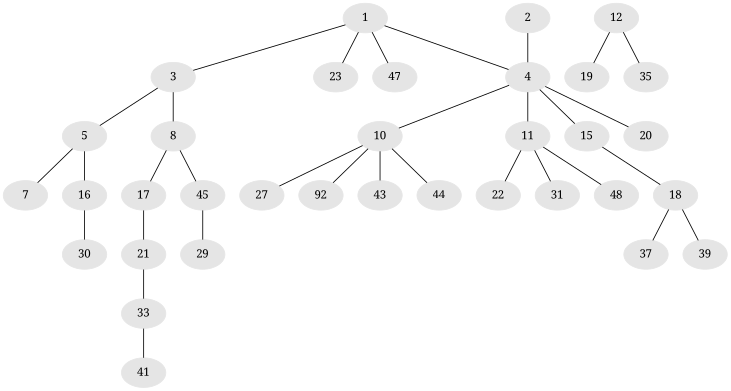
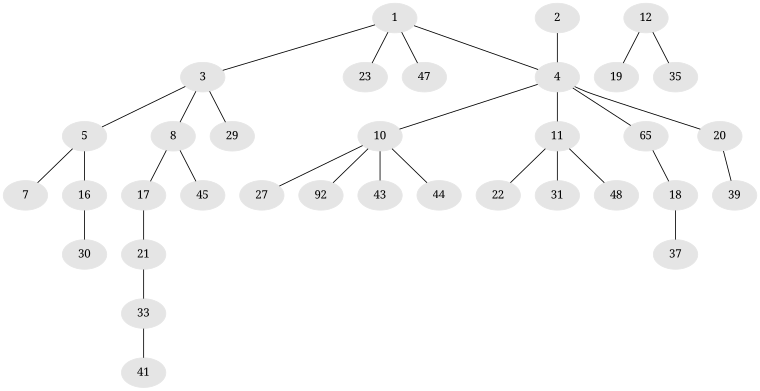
node "15": label "15" -> "65"
edge "45" -- "29": now "3" -- "29"
edge "18" -- "39": now "20" -- "39"
